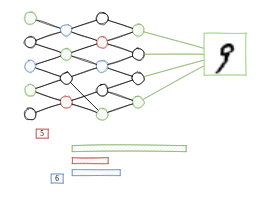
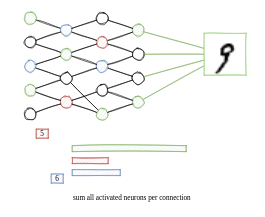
node "sum all activated neurons per connection": added
